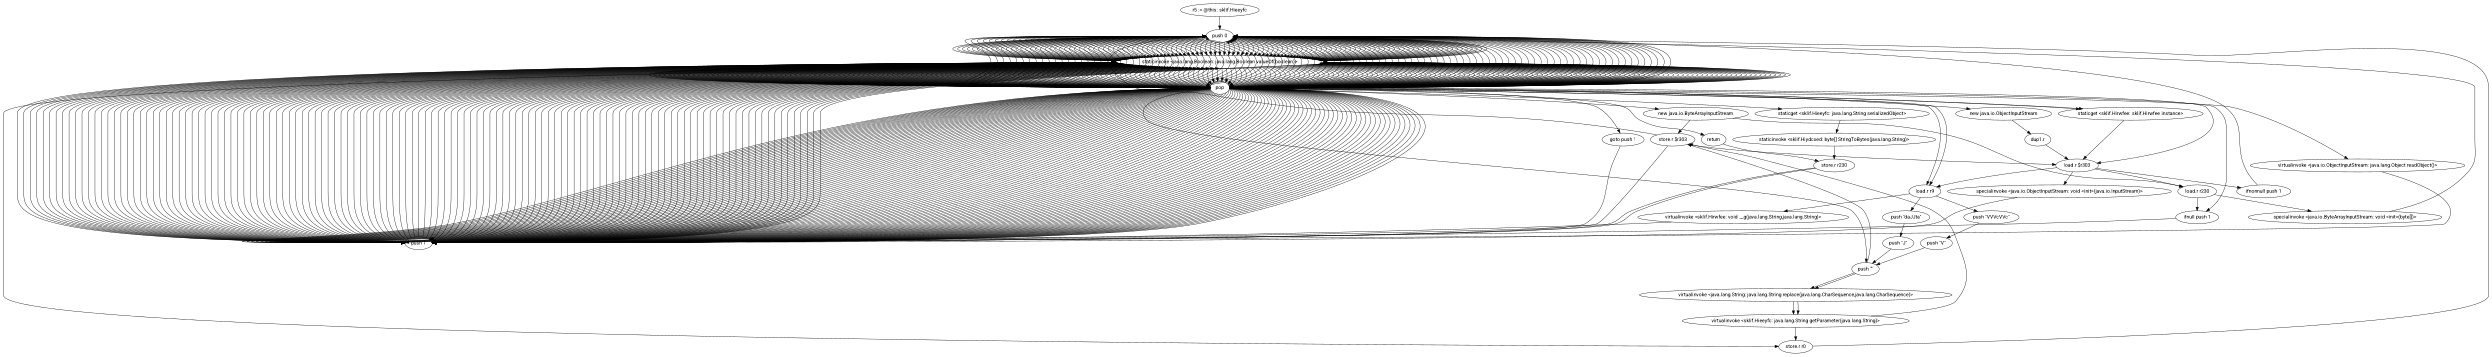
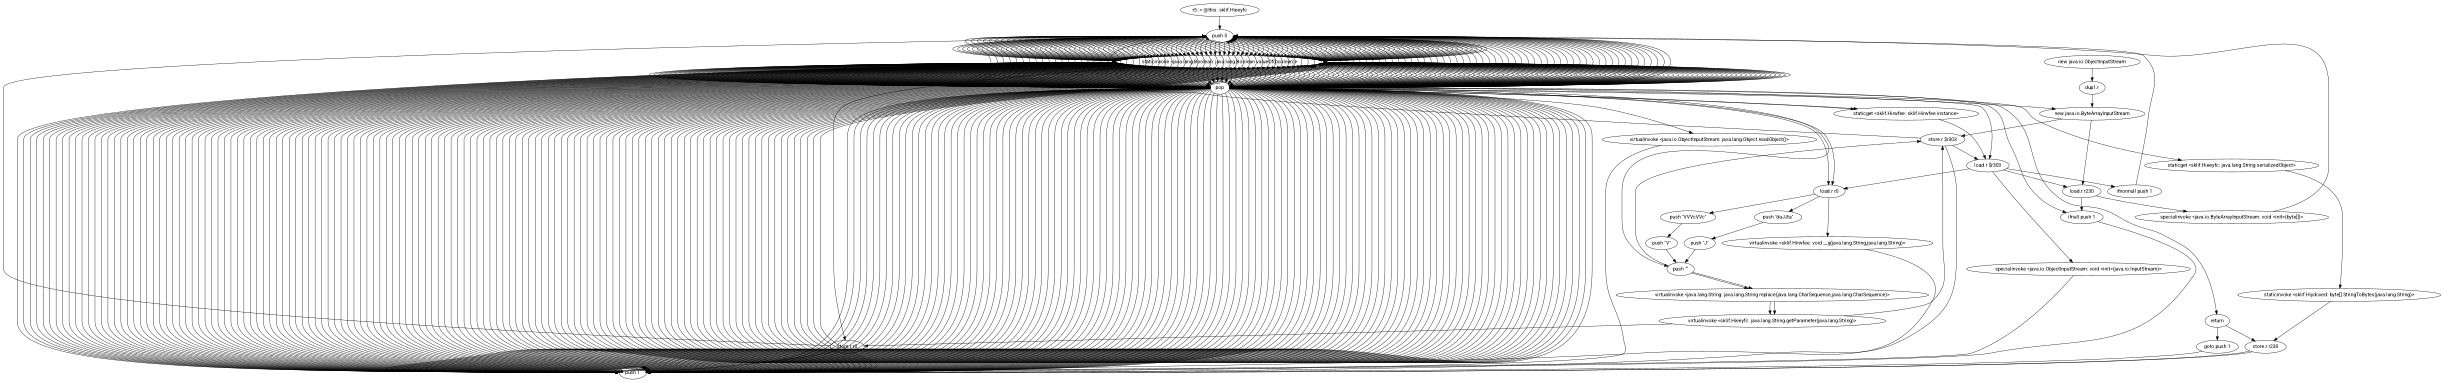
edge "pop" -> "goto push 1": now "return" -> "goto push 1"
edge "pop" -> "new java.io.ObjectInputStream": removed
edge "dup1.r" -> "load.r $r303": now "dup1.r" -> "new java.io.ByteArrayInputStream"
node "load.r r9": label "load.r r9" -> "load.r r0"
edge "store.r r0" -> "push 1": added
